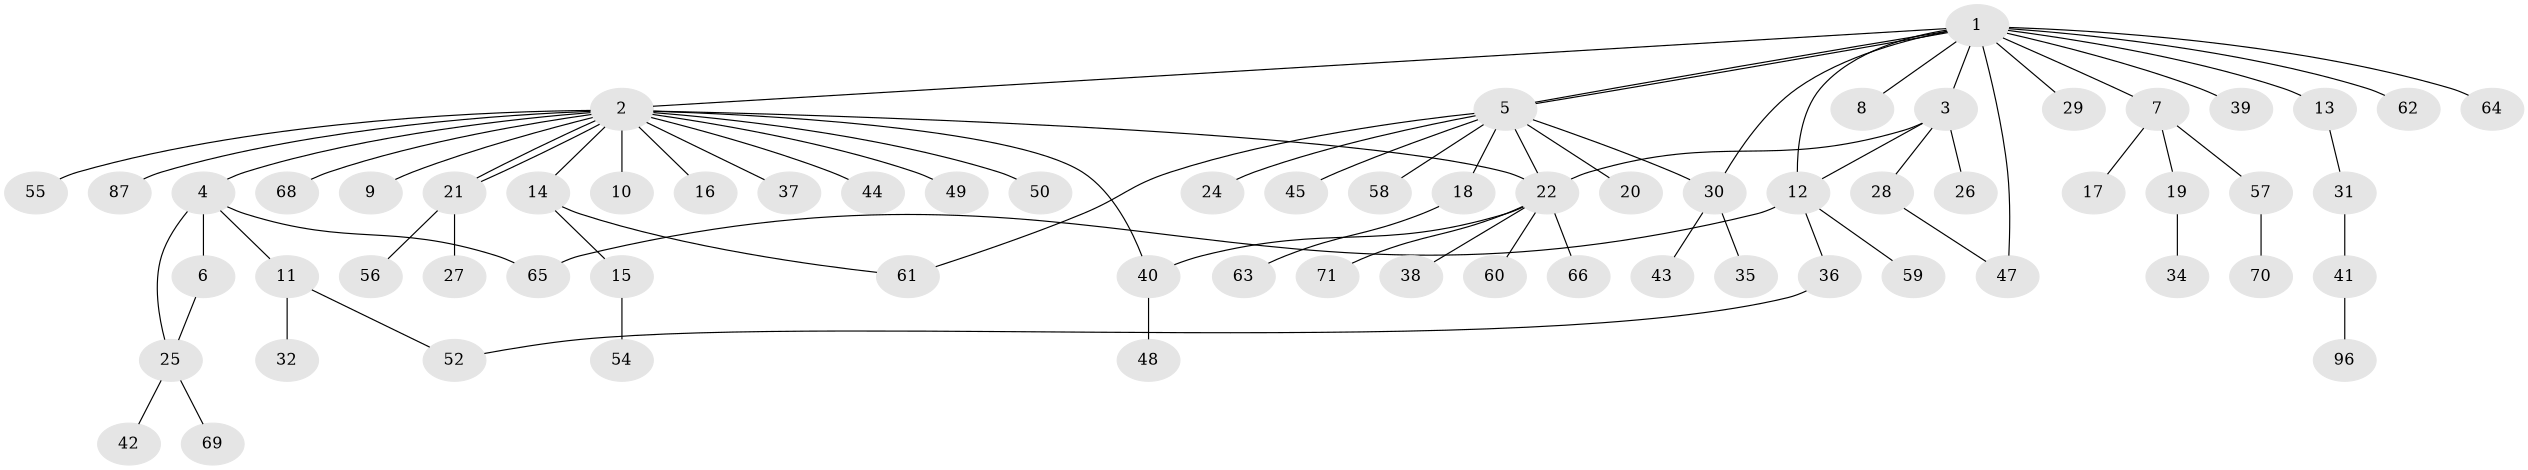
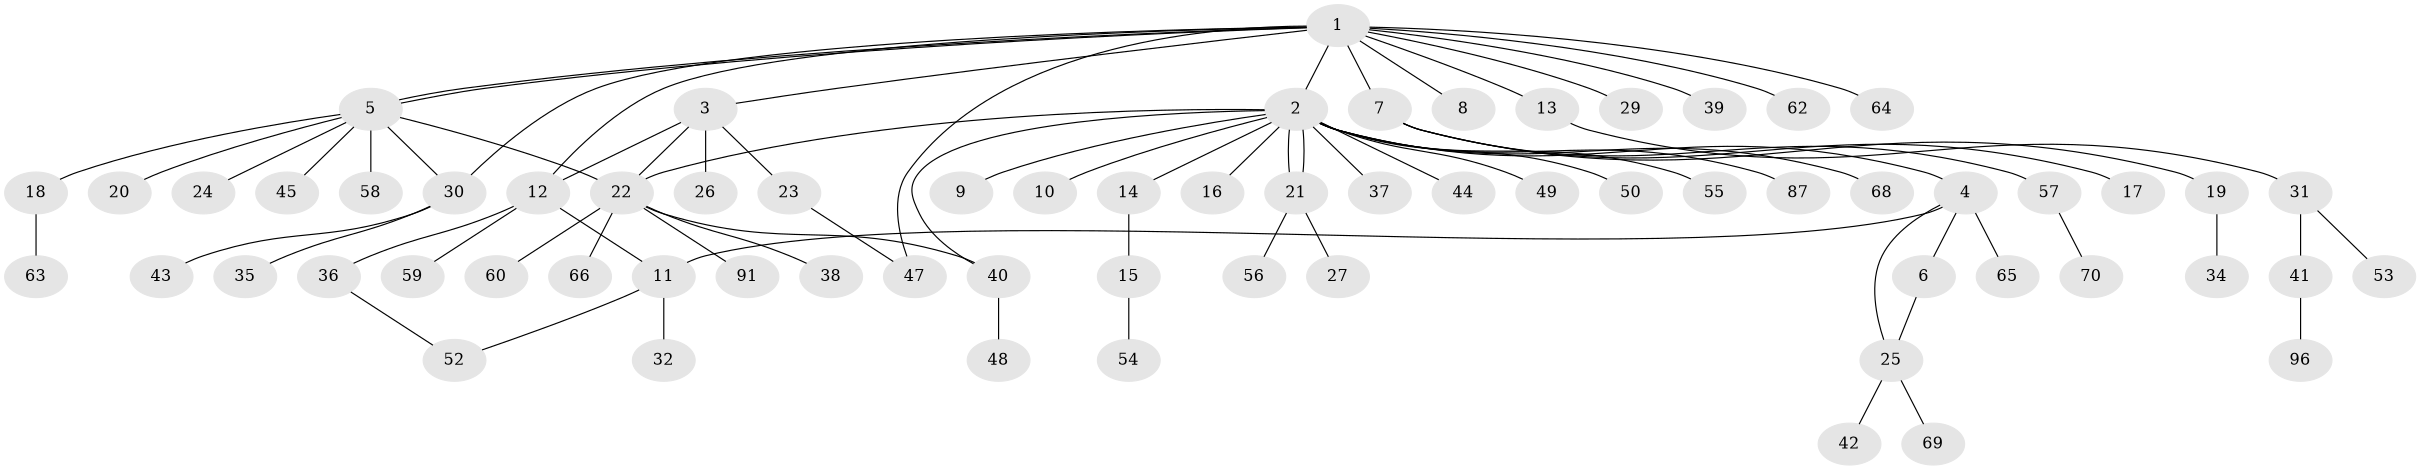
node "28": label "28" -> "23"
edge "12" -- "65": now "12" -- "11"
node "61": removed
node "71": label "71" -> "91"
node "53": added
